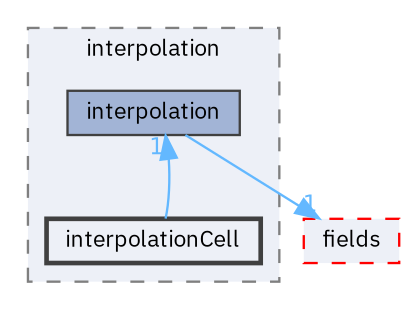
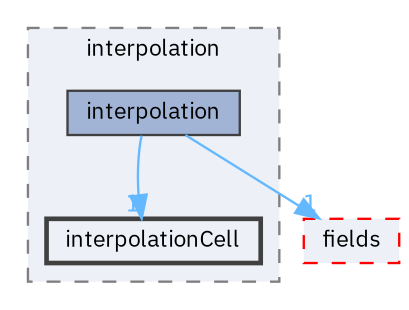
edge "interpolationCell" -> "interpolation": reversed
